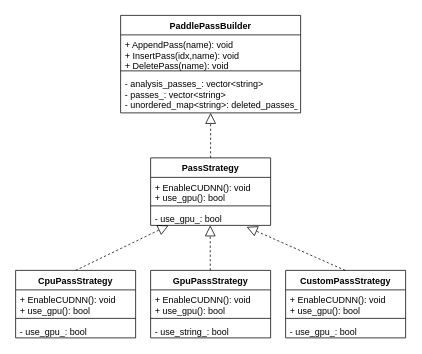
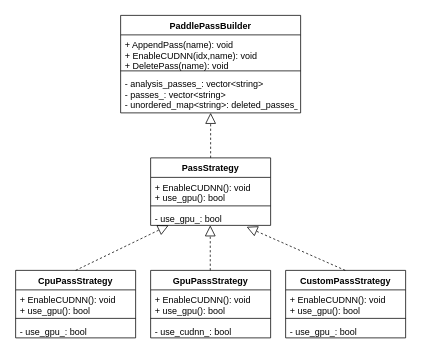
node "+ AppendPass(name): void + InsertPass(idx,name): void + DeletePass(name): void": label "+ AppendPass(name): void + InsertPass(idx,name): void + DeletePass(name): void" -> "+ AppendPass(name): void + EnableCUDNN(idx,name): void + DeletePass(name): void"
node "- use_string_: bool": label "- use_string_: bool" -> "- use_cudnn_: bool"
